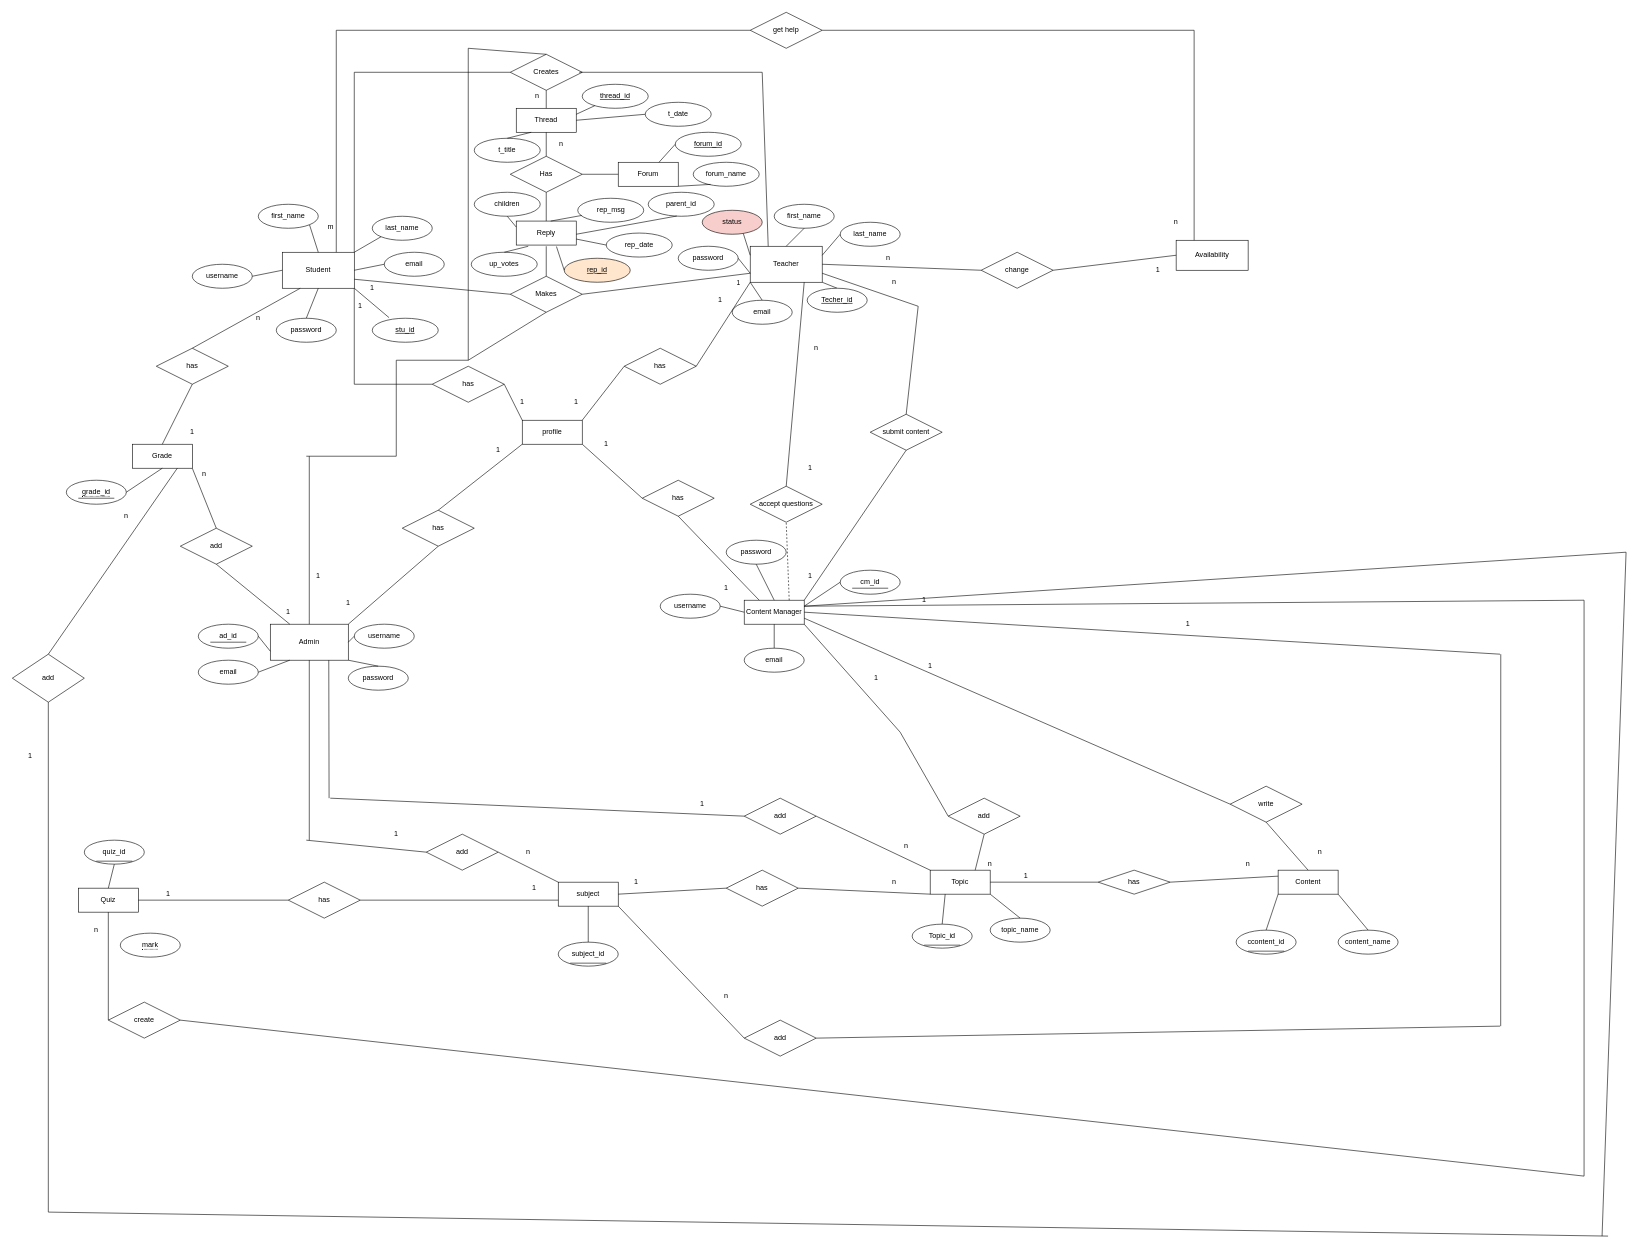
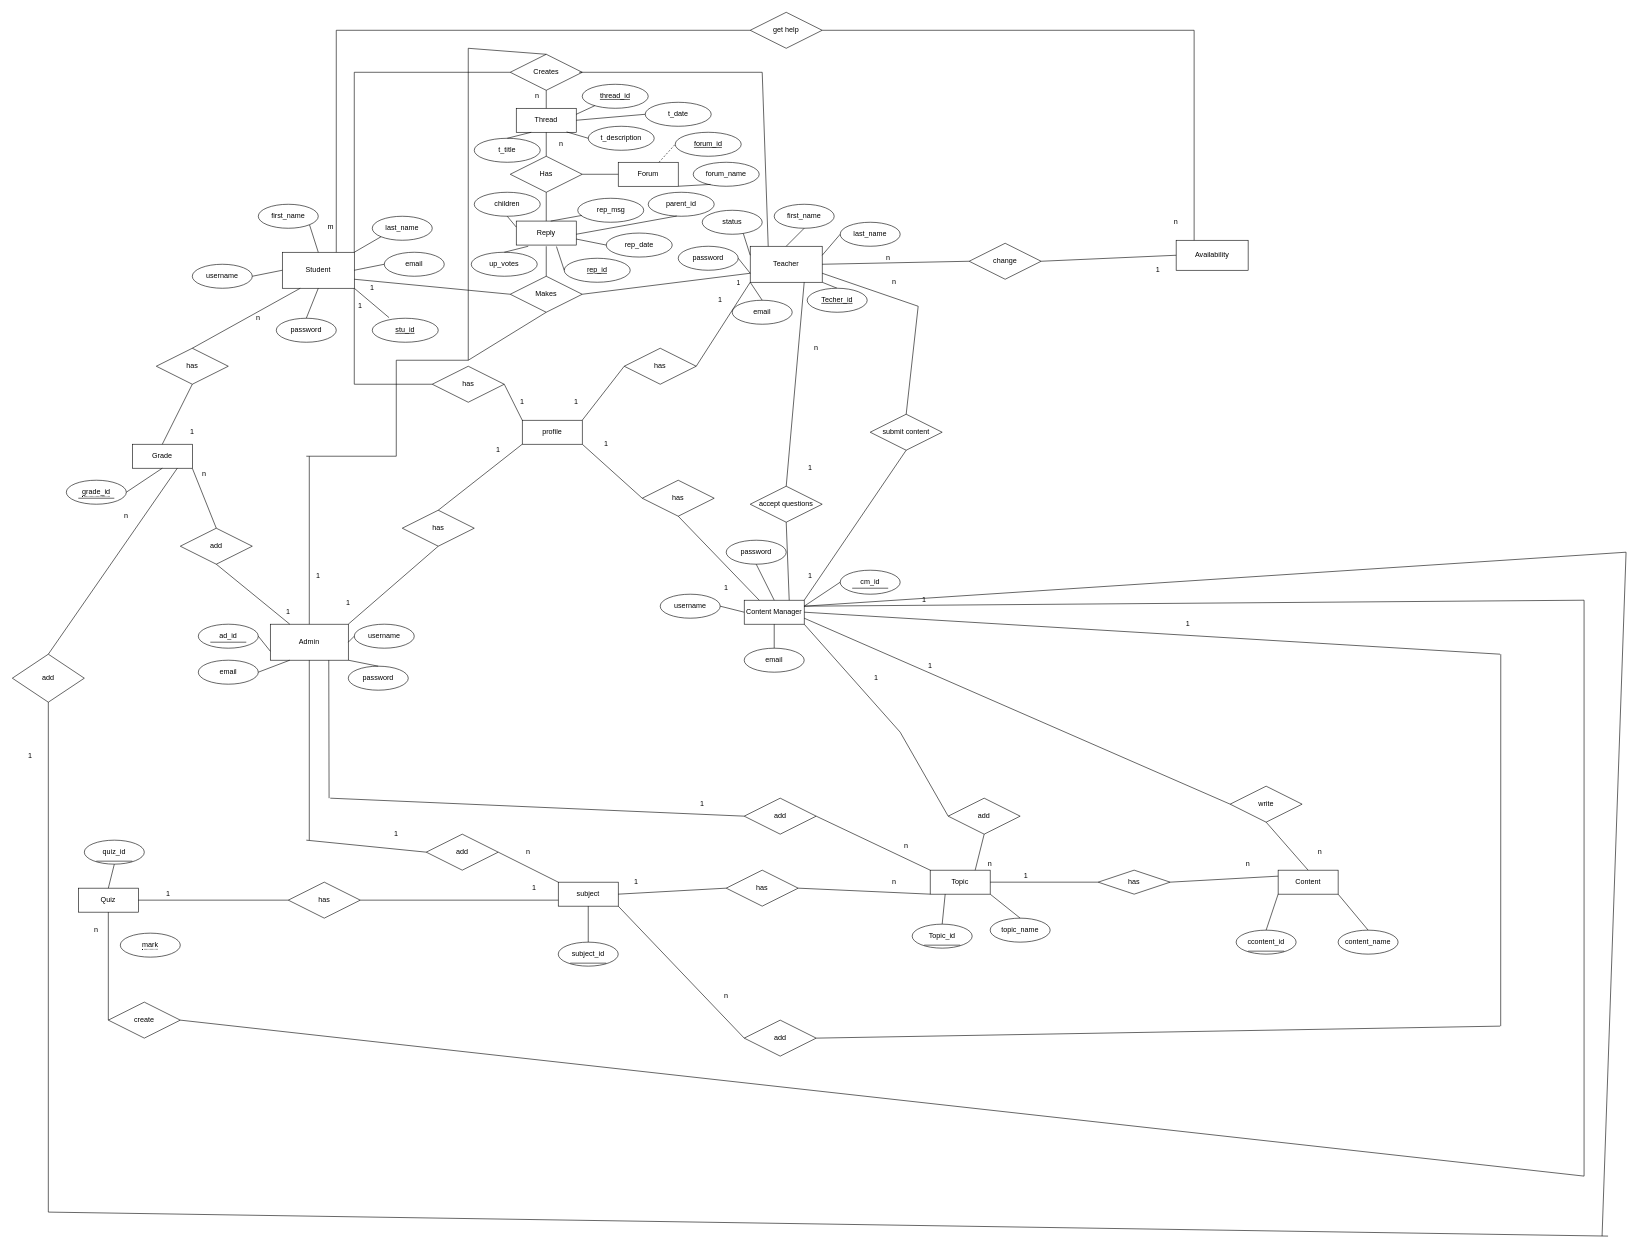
edge "Thread" -- "t_description": added
node "t_description": added
edge "forum_id" -- "Forum": style solid -> dashed
node "status": fillcolor #f8cecc -> #ffffff
node "rep_id": fillcolor #ffe6cc -> #ffffff
node "change": moved (1017, 270) -> (1005, 261)
edge "accept questions" -- "Content Manager": style dashed -> solid
